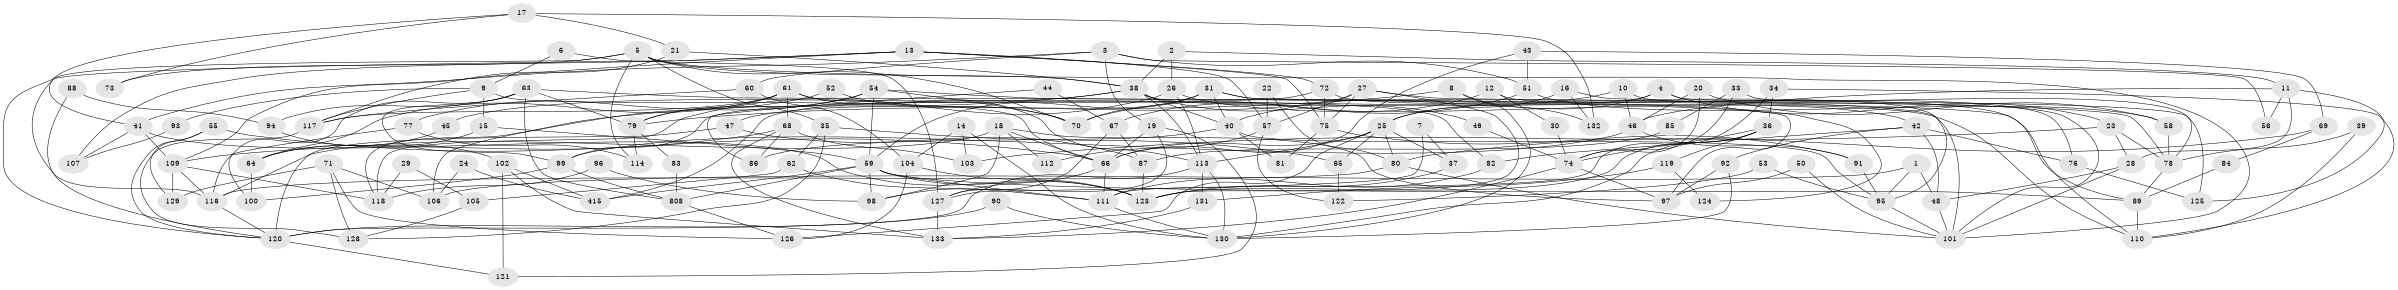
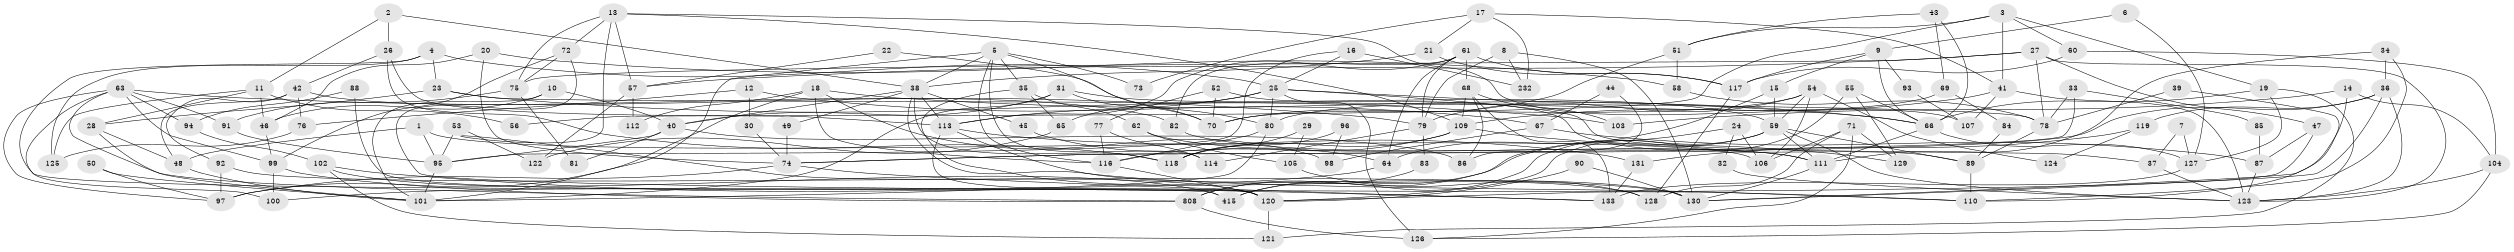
edge "31" -- "89": now "52" -- "89"
node "132": label "132" -> "232"
edge "46" -- "91": now "63" -- "91"
node "32": added
edge "59" -- "98": removed
